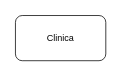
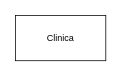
node "Clinica": shape rounded rectangle -> rectangle
